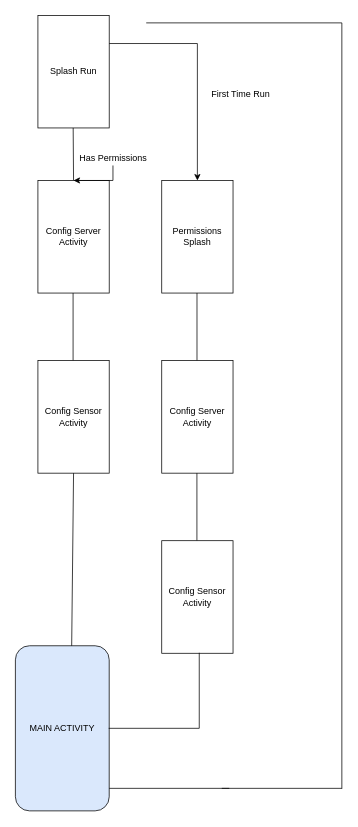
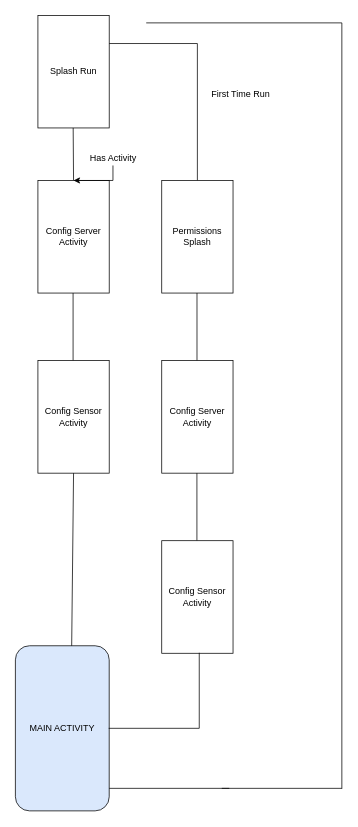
node "Has Permissions": label "Has Permissions" -> "Has Activity"
edge "Splash Run" -> "Permissions Splash": arrowhead classic -> none
